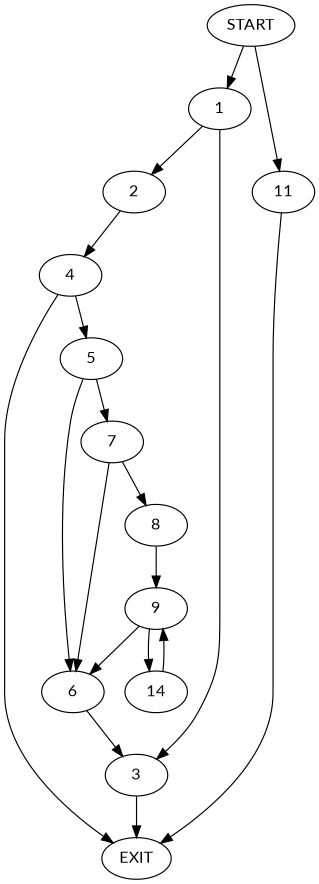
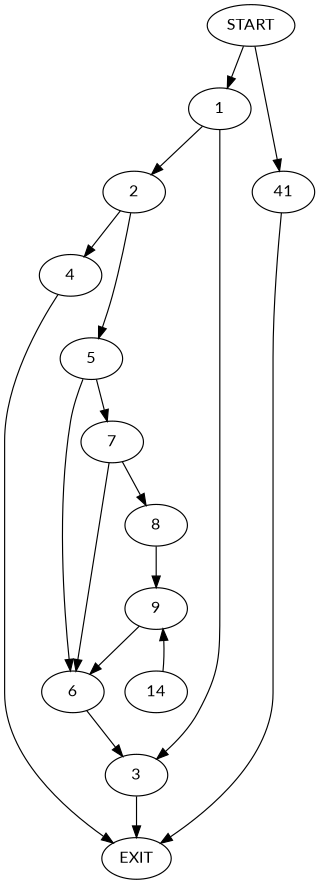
node "11": label "11" -> "41"
edge "4" -> "5": now "2" -> "5"
edge "9" -> "14": removed
